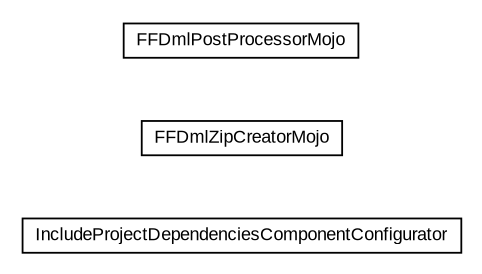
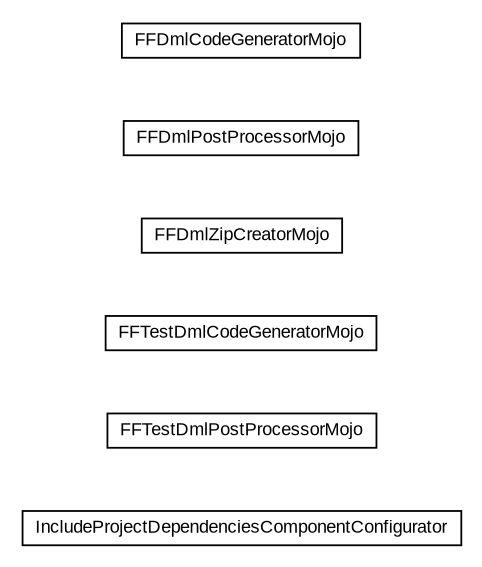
node "FFDmlCodeGeneratorMojo": added
node "FFTestDmlCodeGeneratorMojo": added
node "FFTestDmlPostProcessorMojo": added
